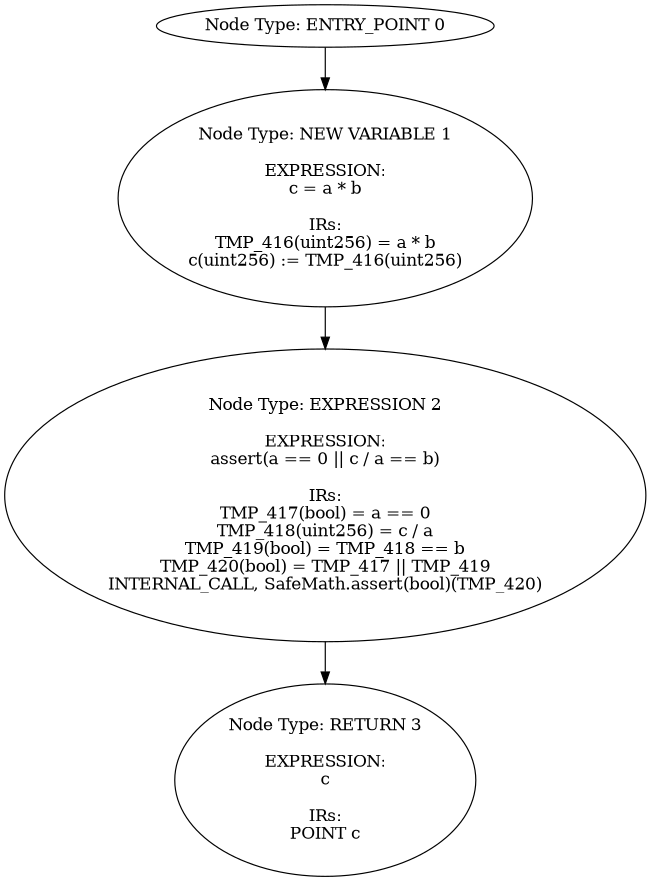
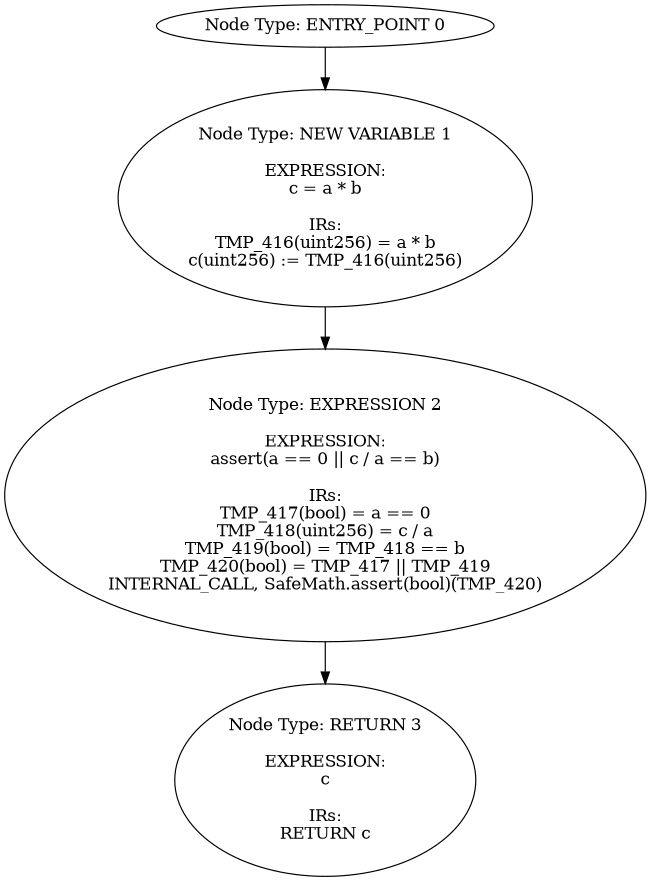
node "Node Type: RETURN 3 EXPRESSION: c IRs: POINT c": label "Node Type: RETURN 3 EXPRESSION: c IRs: POINT c" -> "Node Type: RETURN 3 EXPRESSION: c IRs: RETURN c"
